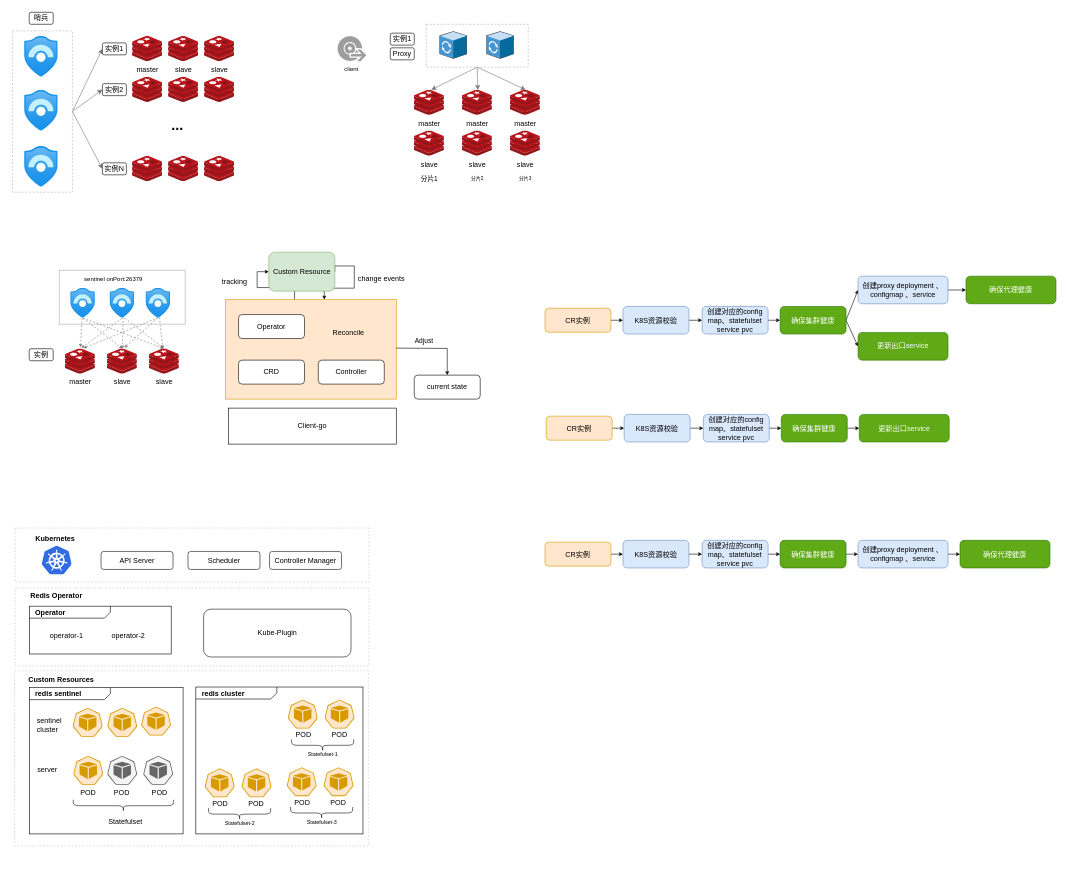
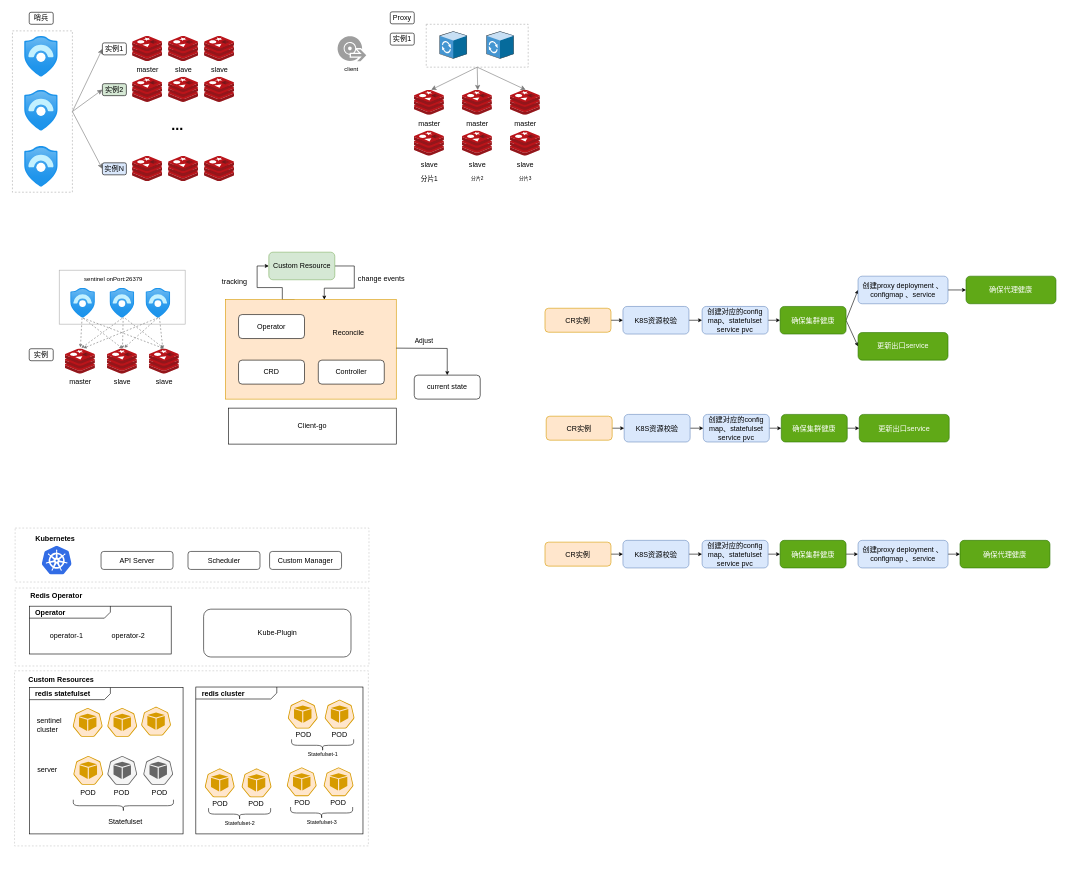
node "Proxy": moved (402, 54) -> (402, 18)
node "实例2": fillcolor #ffffff -> #d5e8d4
node "实例N": fillcolor #ffffff -> #dae8fc
node "Custom Resource": size 66x39 -> 66x28
node "Controller Manager": label "Controller Manager" -> "Custom Manager"
node "redis sentinel": label "redis sentinel" -> "redis statefulset"
